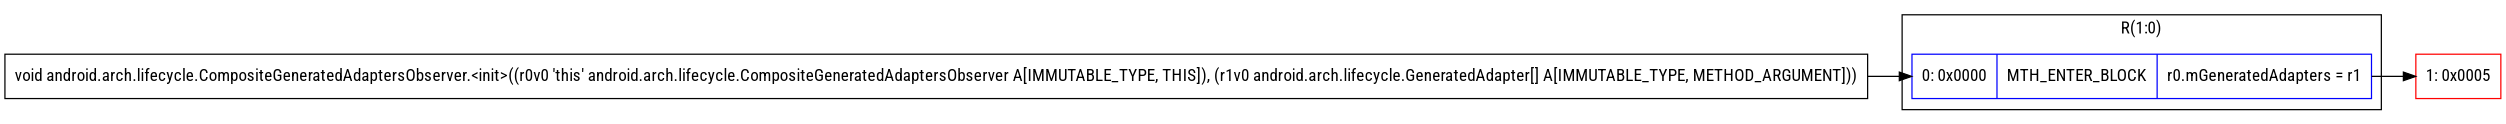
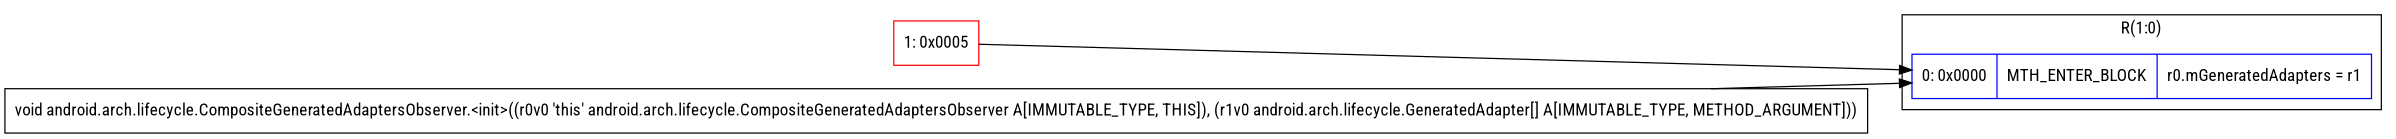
edge "0: 0x0000" -> "1: 0x0005": reversed
